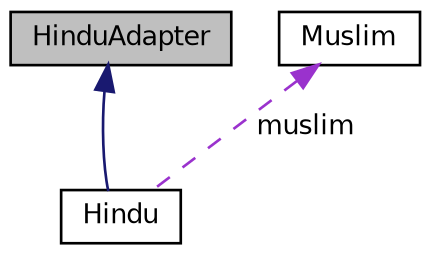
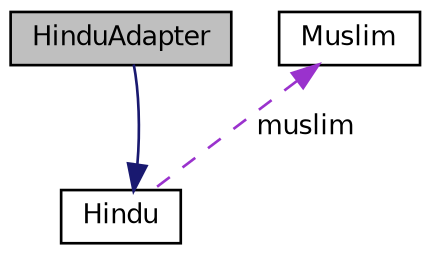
edge "Hindu" -> "HinduAdapter": reversed
